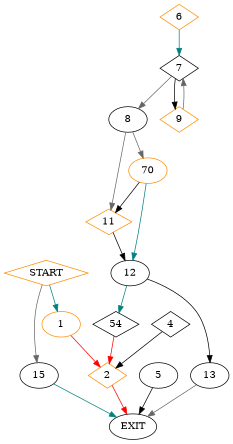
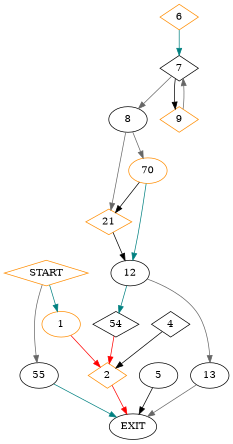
node "11": label "11" -> "21"
edge "12" -> "13": color black -> gray40
node "15": label "15" -> "55"
